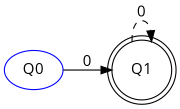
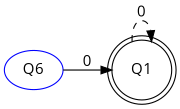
node "Q0": label "Q0" -> "Q6"
